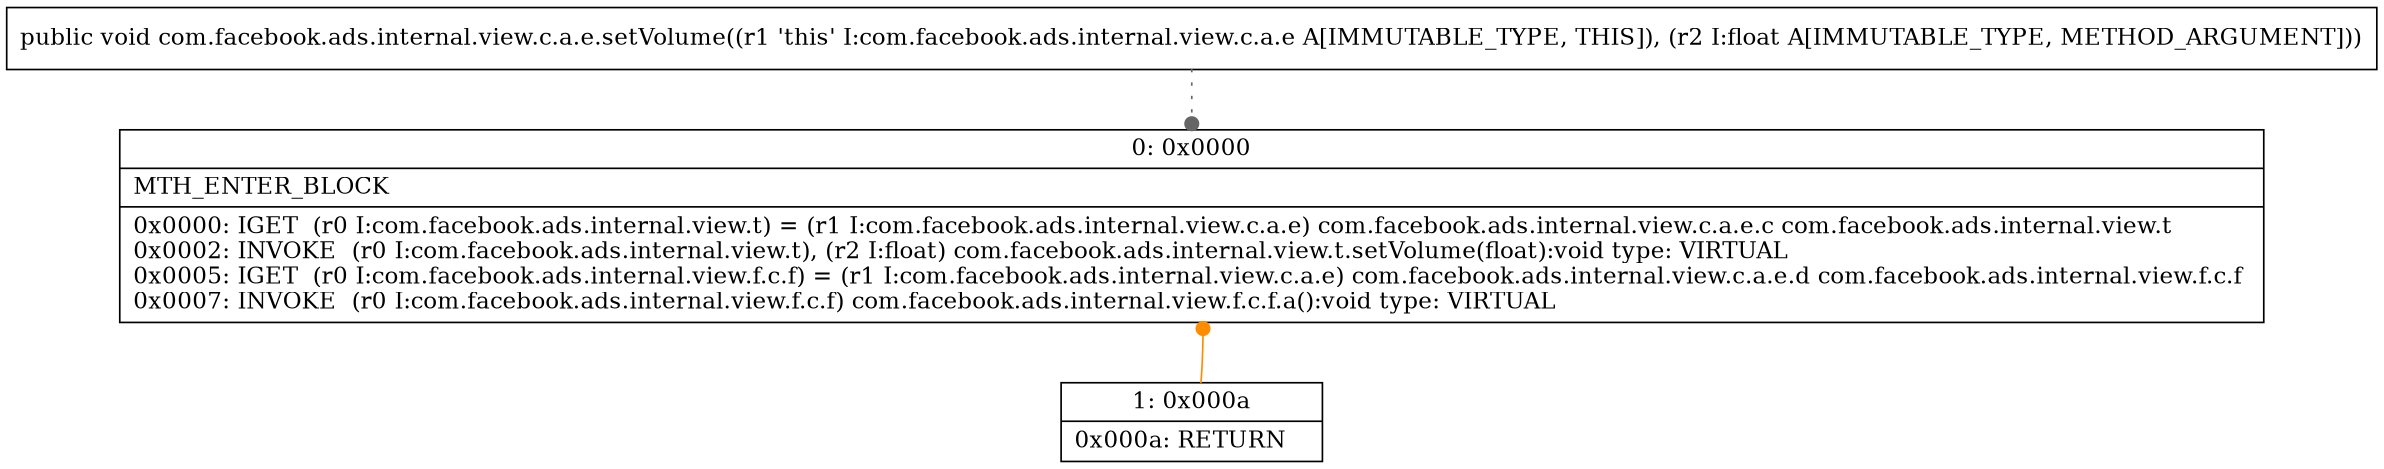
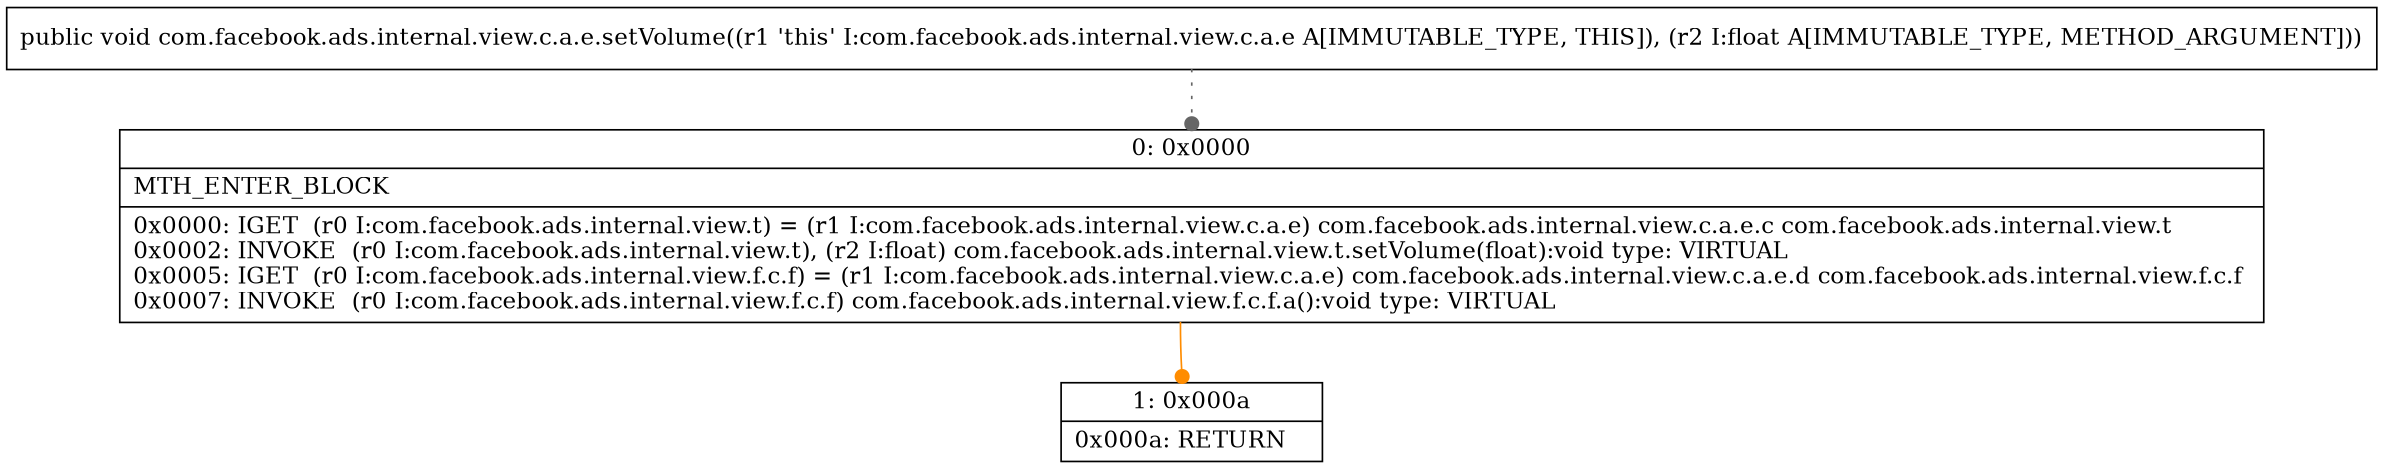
edge "1: 0x000a" -> "0: 0x0000": reversed
